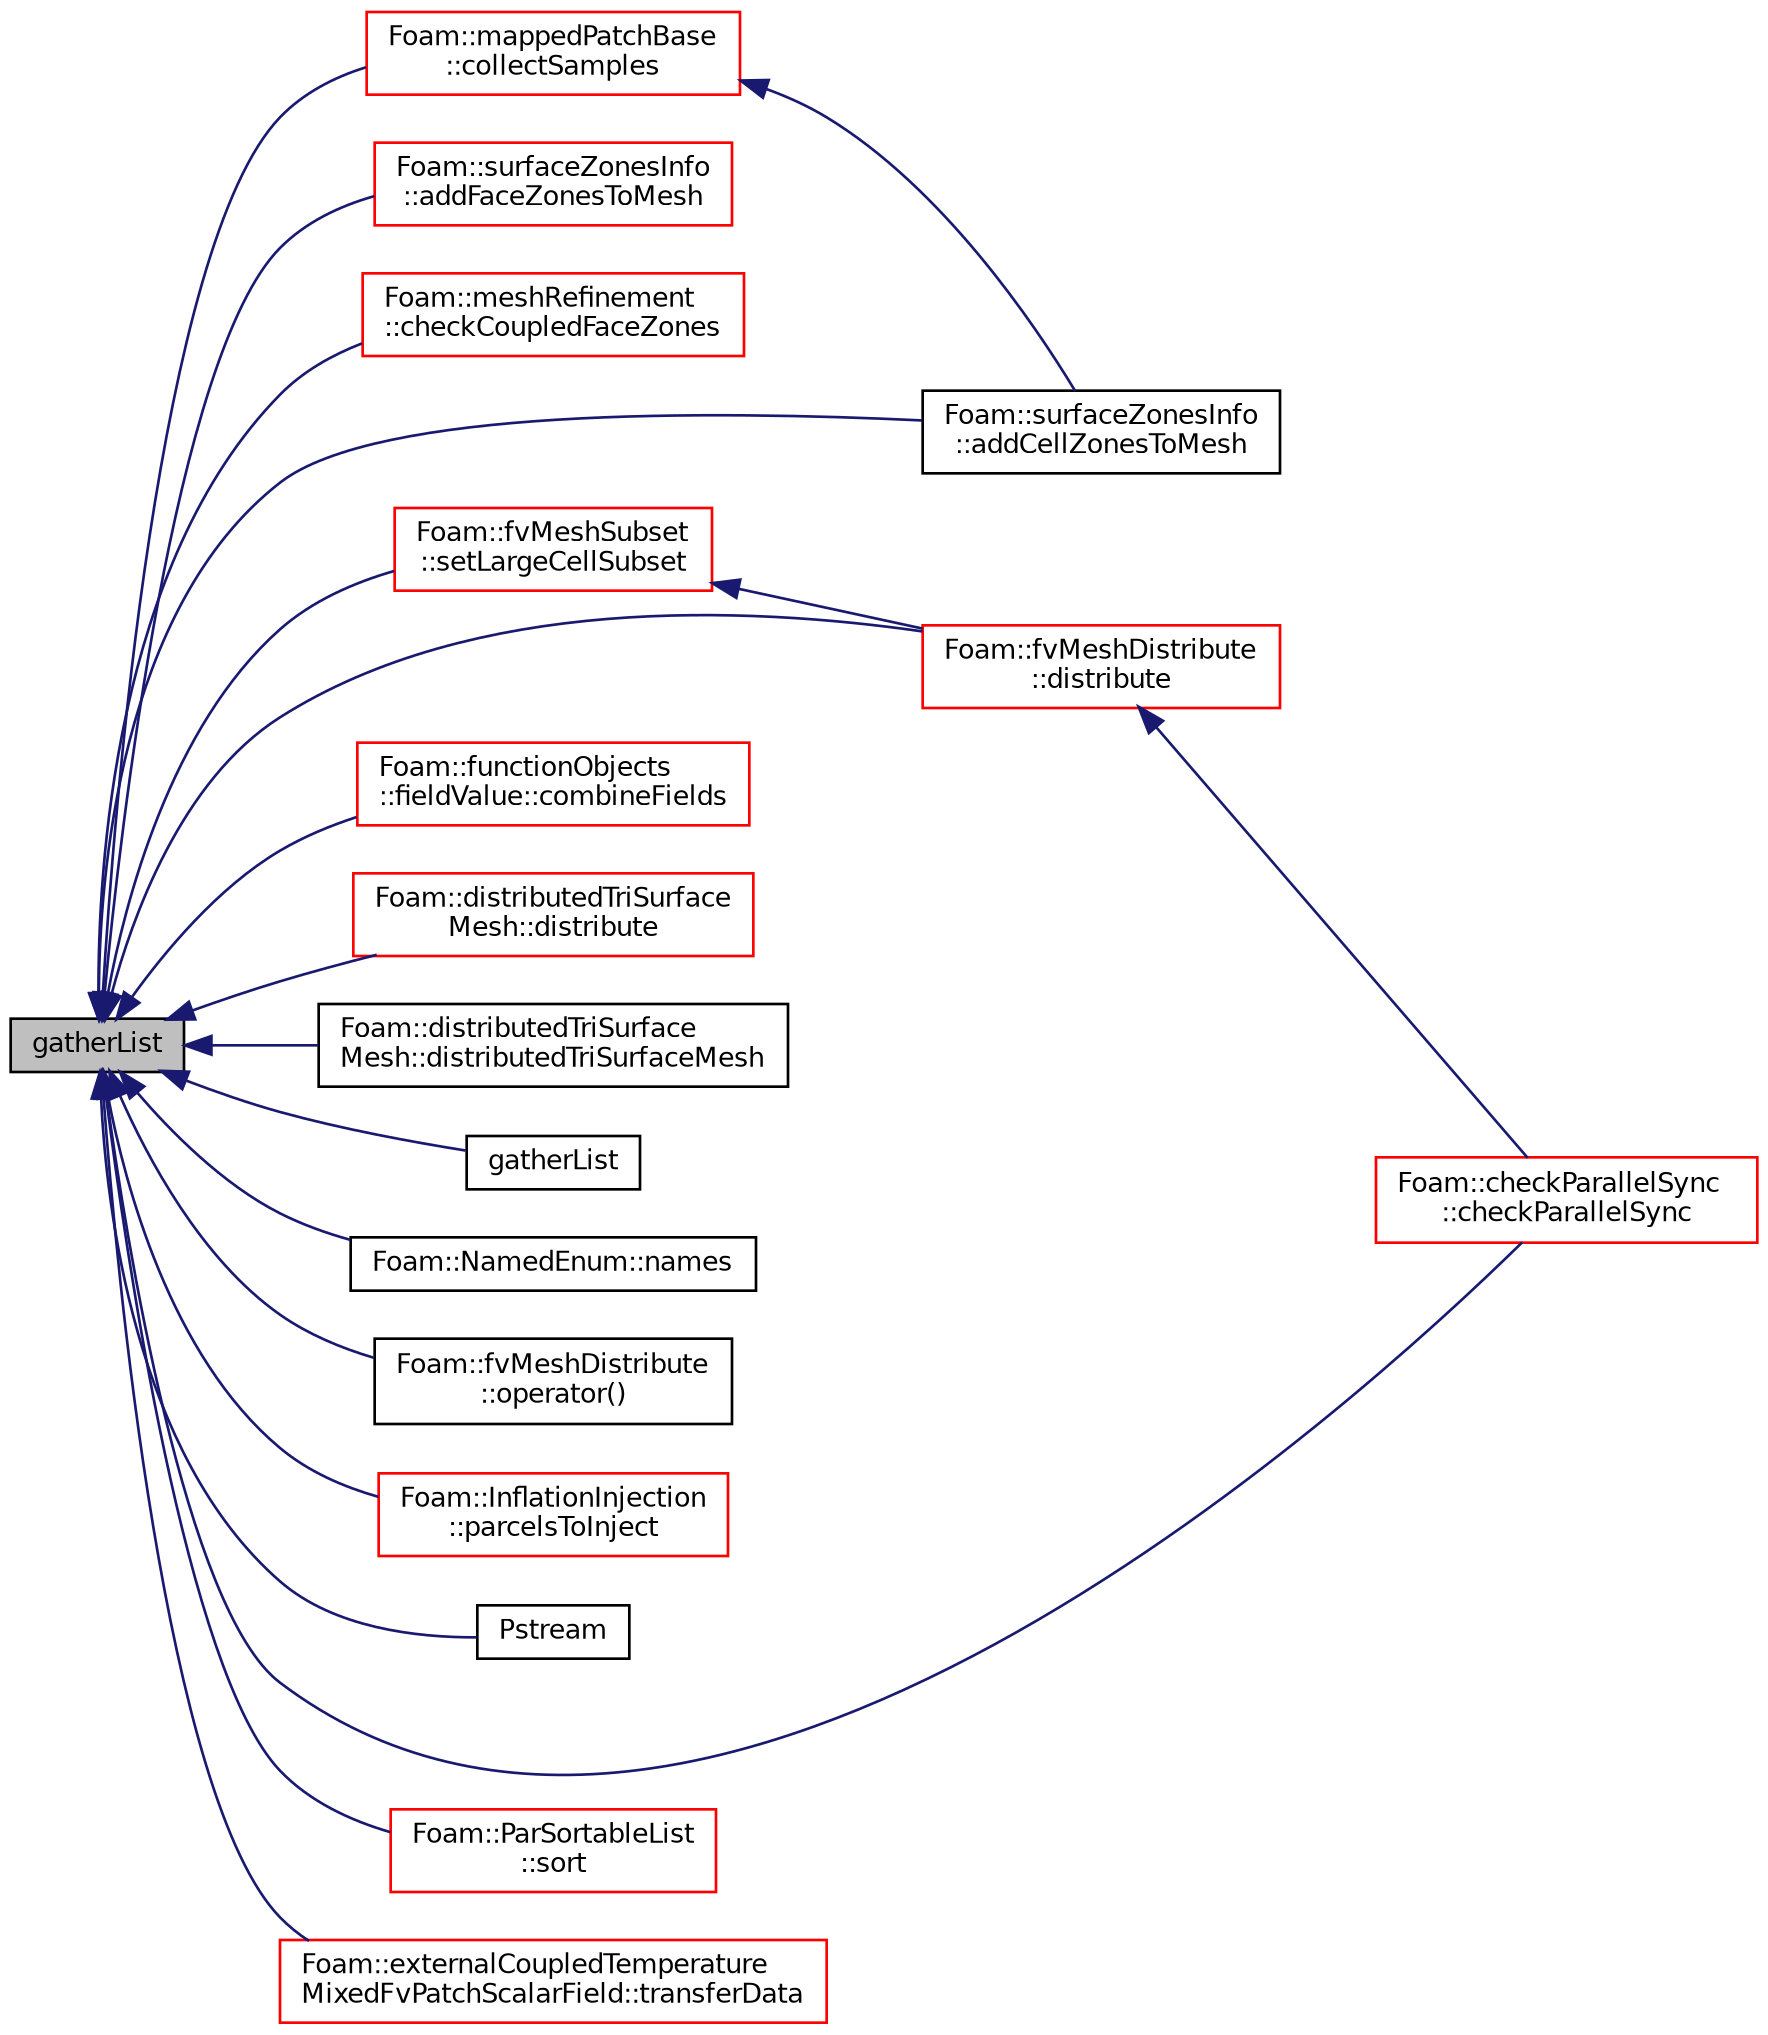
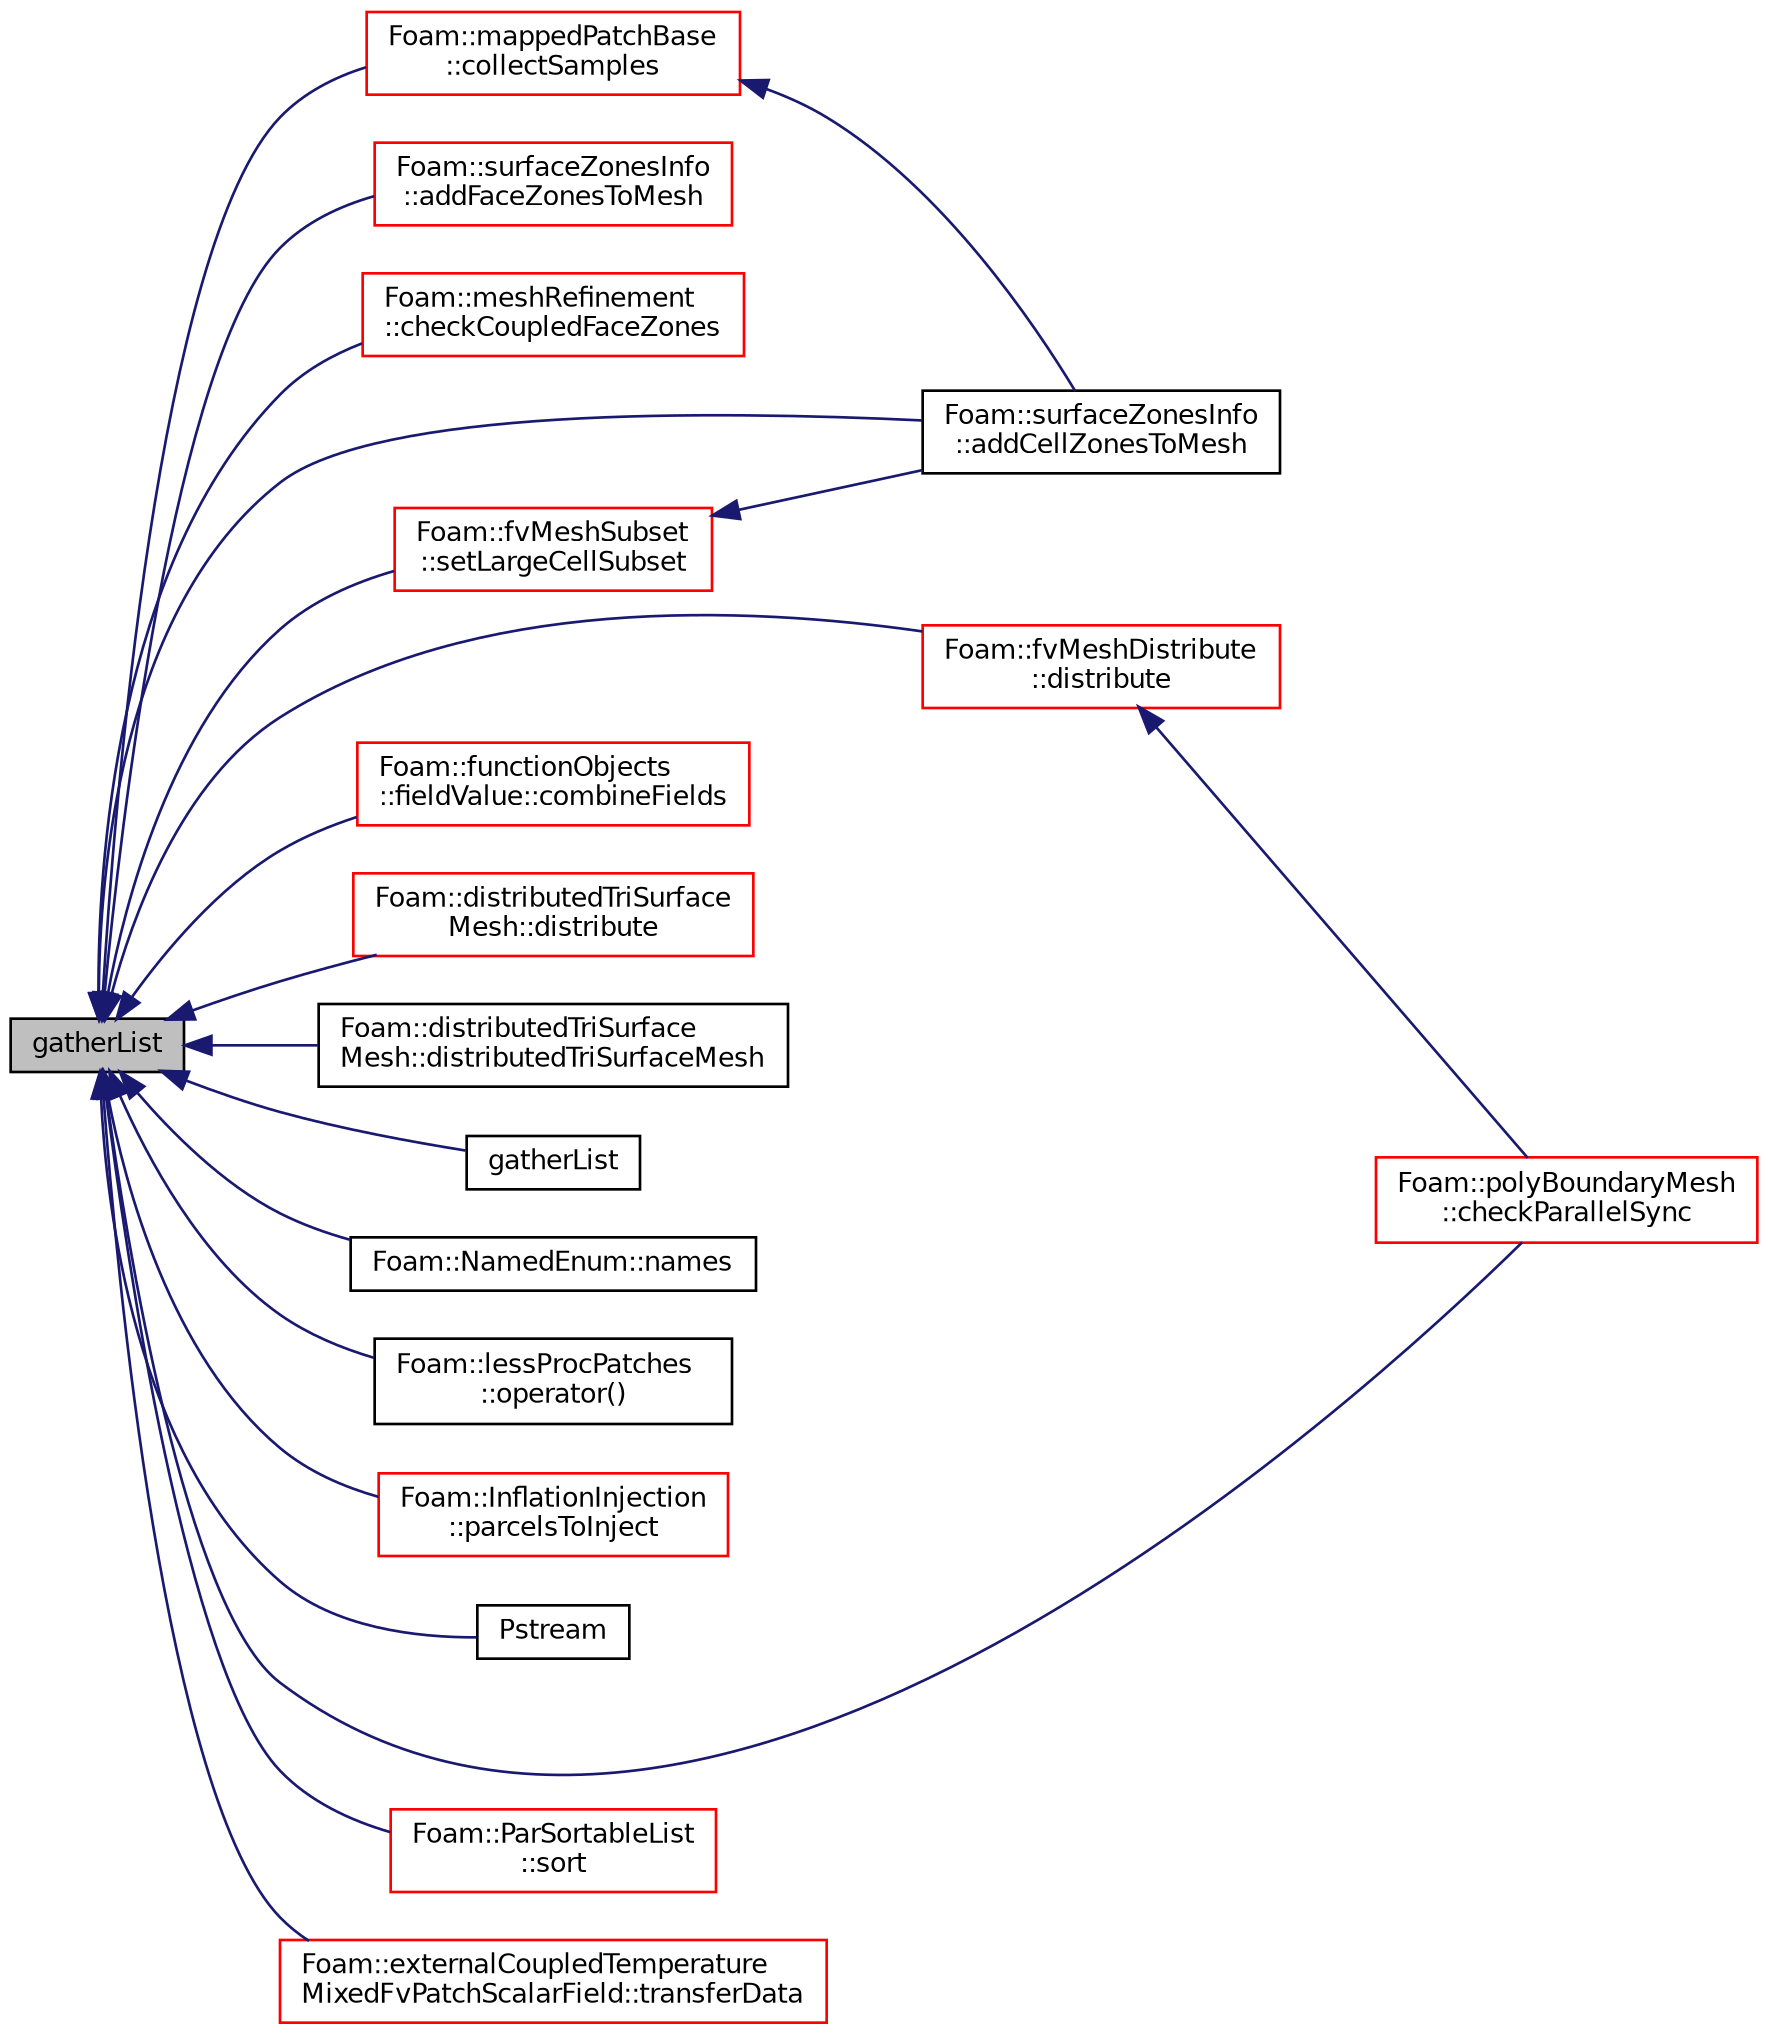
edge "Foam::fvMeshDistribute ::distribute" -> "Foam::fvMeshSubset ::setLargeCellSubset": now "Foam::surfaceZonesInfo ::addCellZonesToMesh" -> "Foam::fvMeshSubset ::setLargeCellSubset"
node "Foam::checkParallelSync ::checkParallelSync": label "Foam::checkParallelSync ::checkParallelSync" -> "Foam::polyBoundaryMesh ::checkParallelSync"
node "Foam::fvMeshDistribute ::operator()": label "Foam::fvMeshDistribute ::operator()" -> "Foam::lessProcPatches ::operator()"
